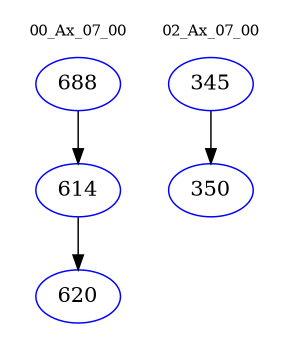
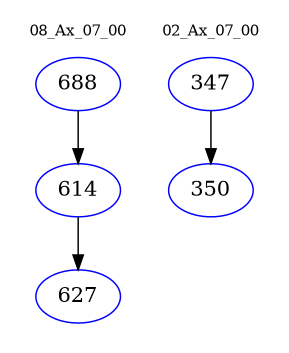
cluster "00_Ax_07_00": label "00_Ax_07_00" -> "08_Ax_07_00"
node "345": label "345" -> "347"
node "620": label "620" -> "627"
